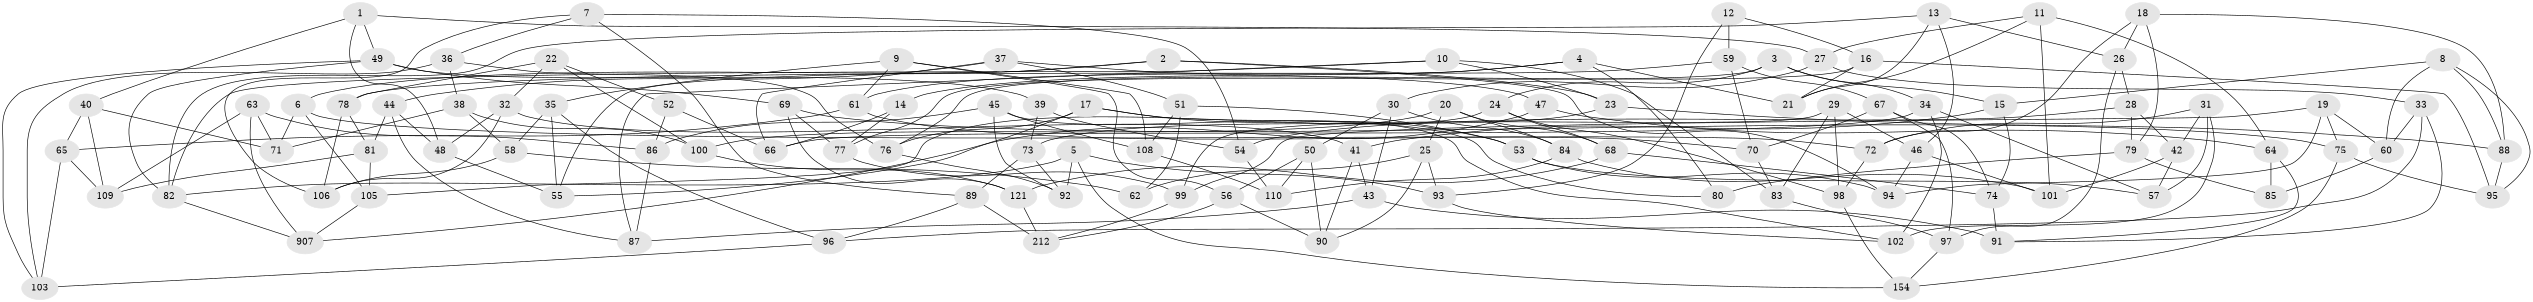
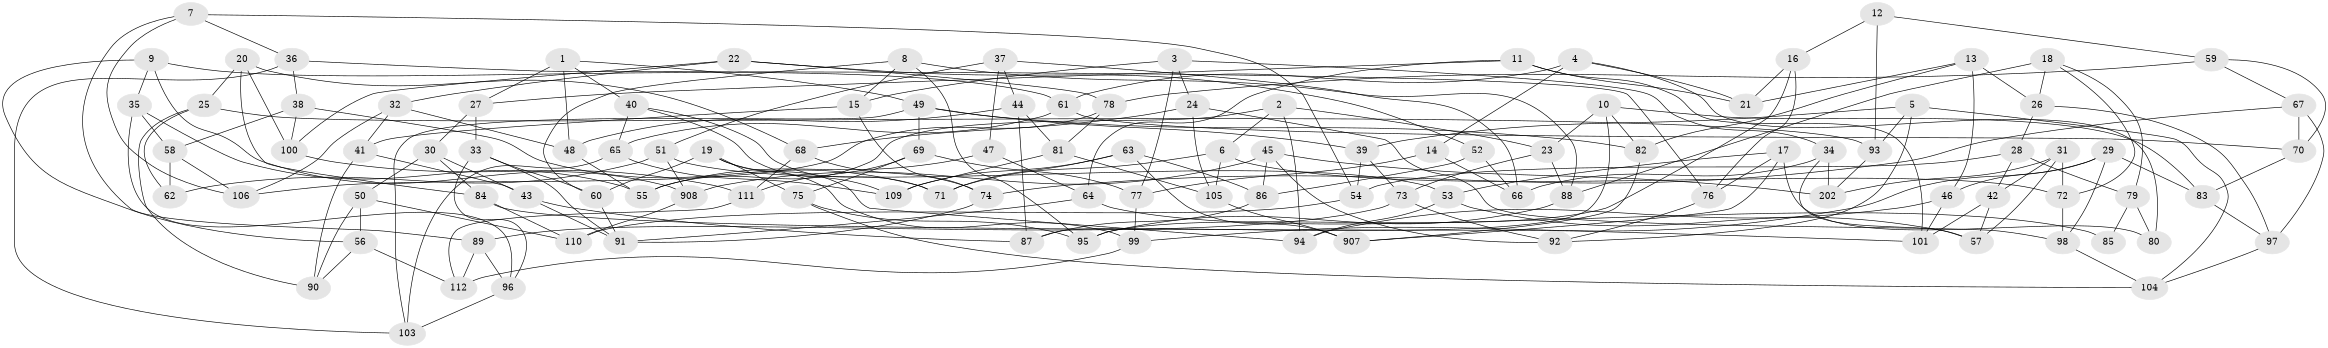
node "108": label "108" -> "908"
edge "60" -- "85": now "60" -- "91"
edge "5" -- "82": now "5" -- "39"
node "121": label "121" -> "111"
node "212": label "212" -> "112"
node "102": label "102" -> "202"
node "154": label "154" -> "104"
